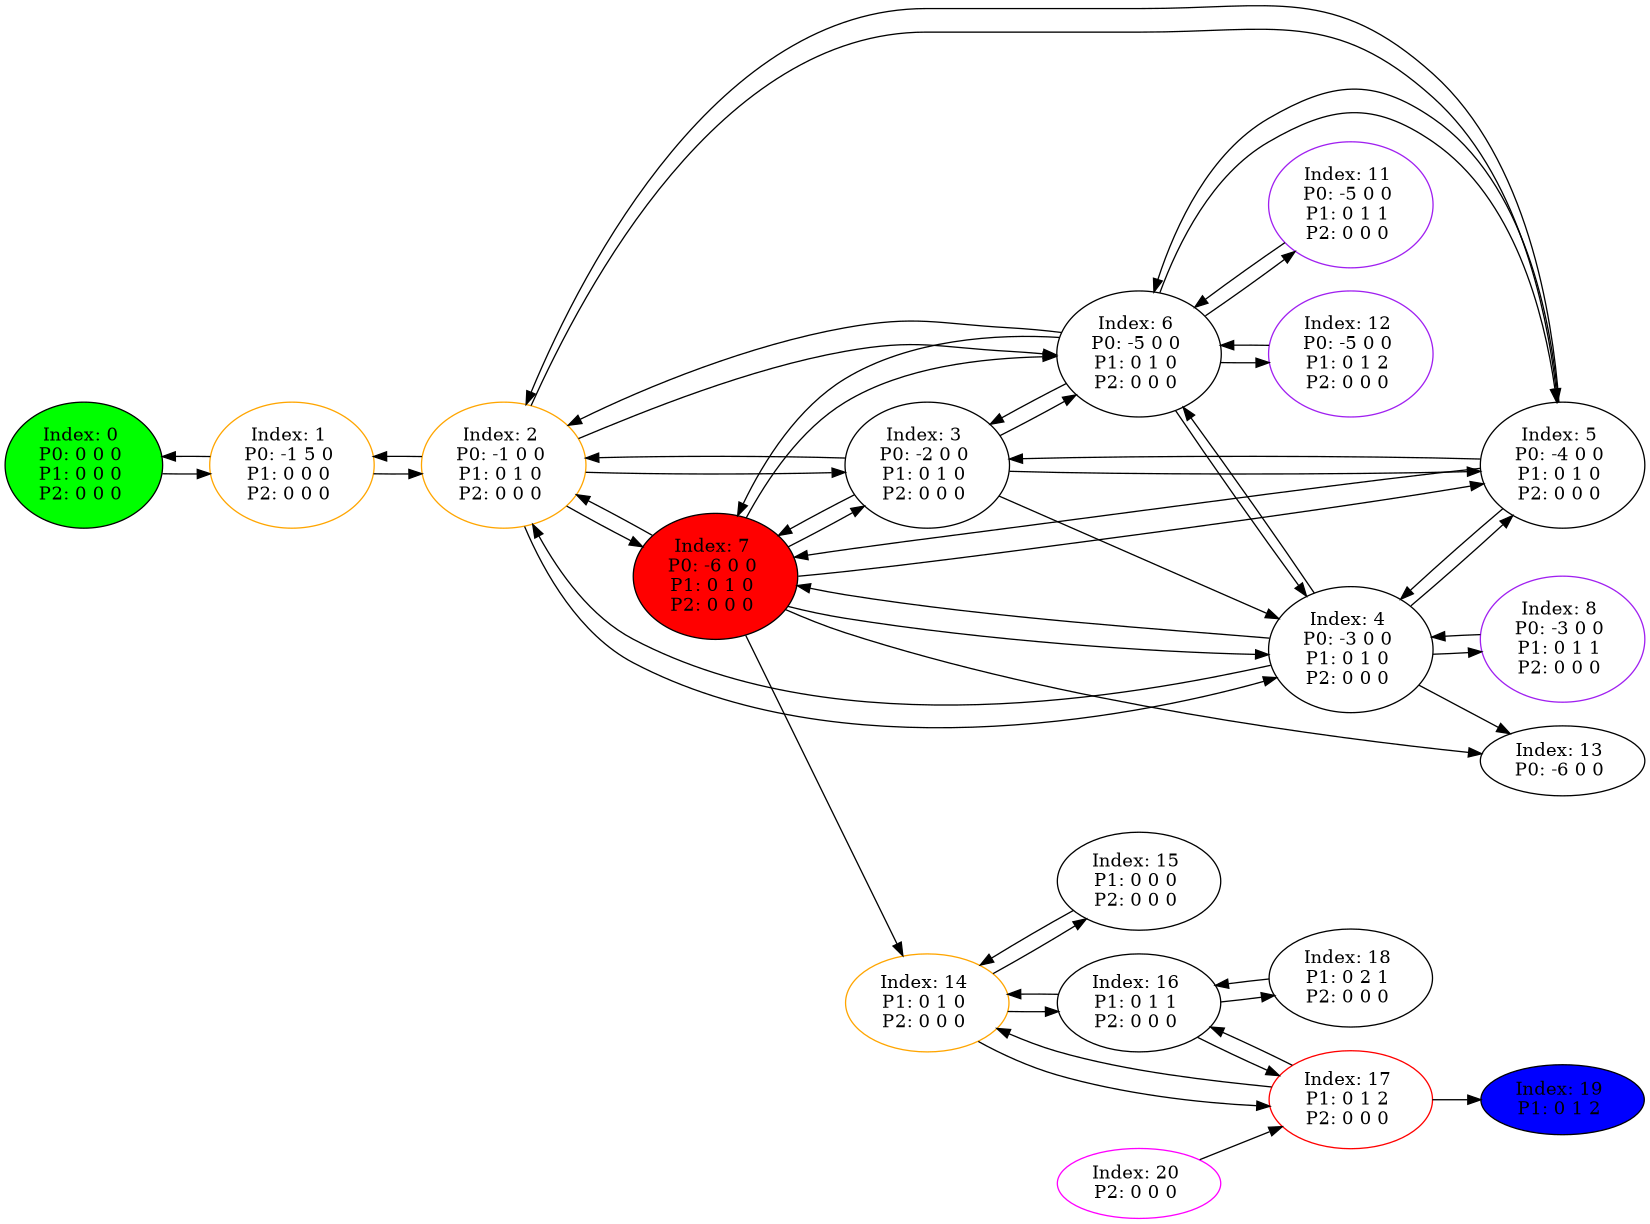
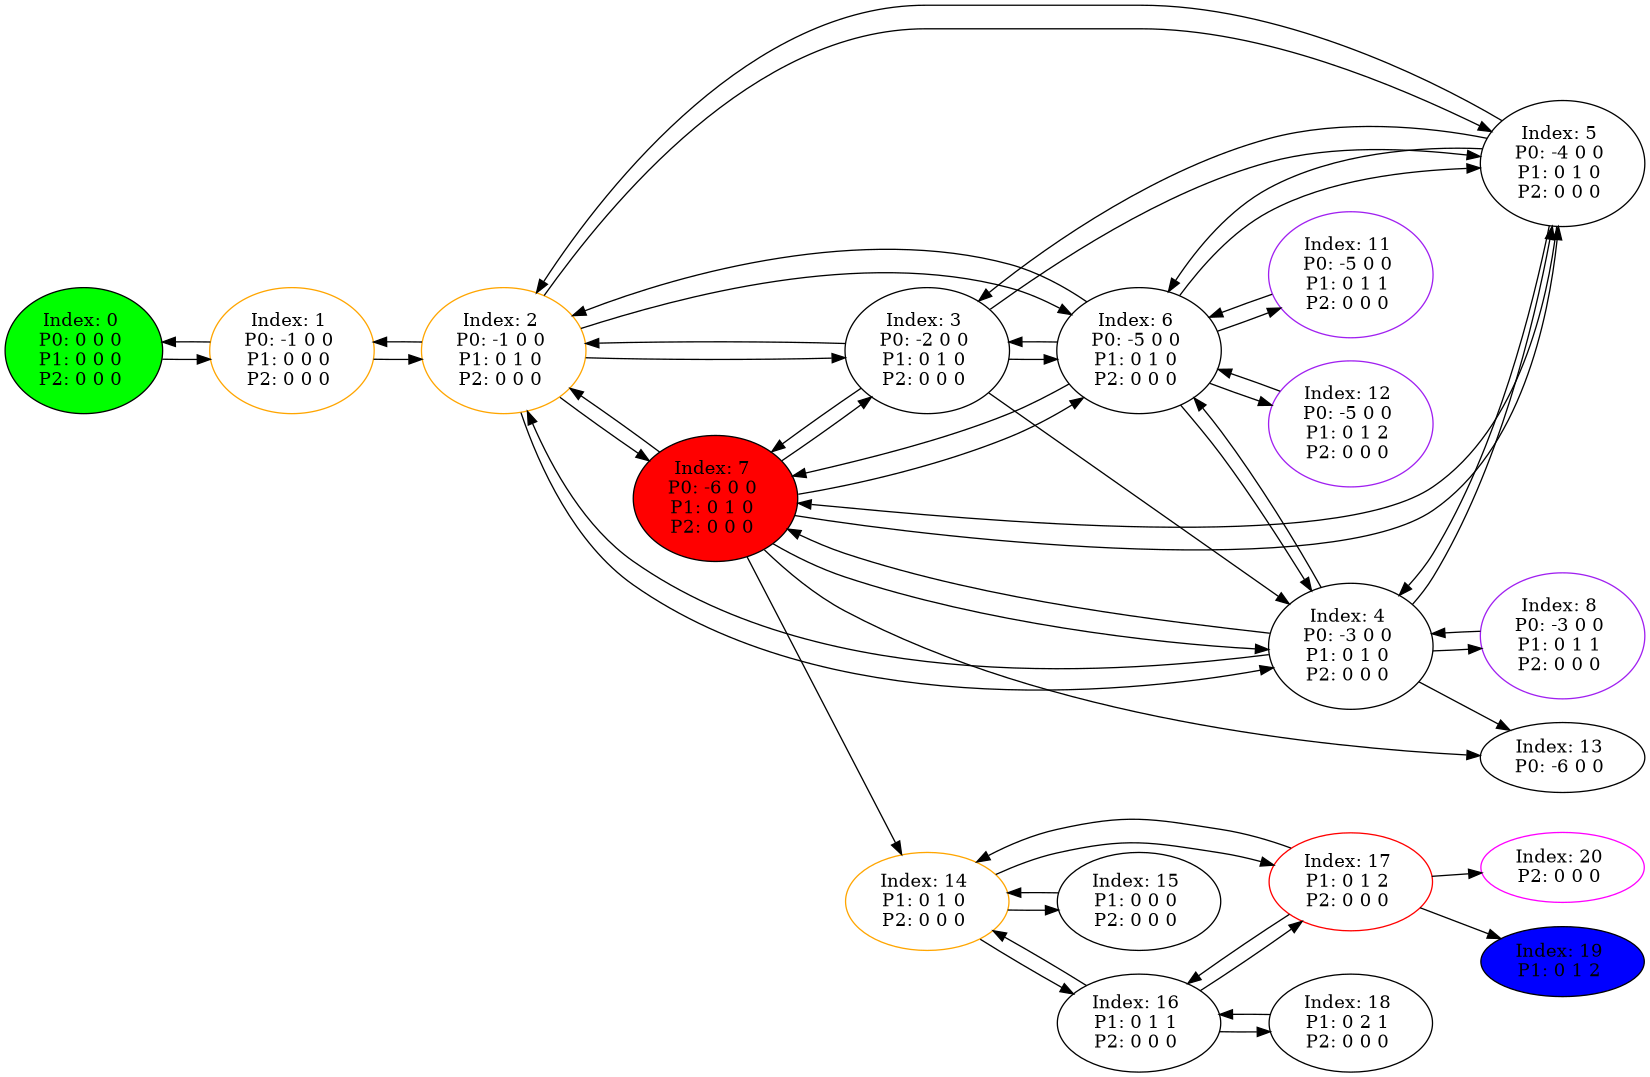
node "Index: 1 P0: -1 5 0 P1: 0 0 0 P2: 0 0 0": label "Index: 1 P0: -1 5 0 P1: 0 0 0 P2: 0 0 0" -> "Index: 1 P0: -1 0 0 P1: 0 0 0 P2: 0 0 0"
edge "Index: 20 P2: 0 0 0" -> "Index: 17 P1: 0 1 2 P2: 0 0 0": reversed
